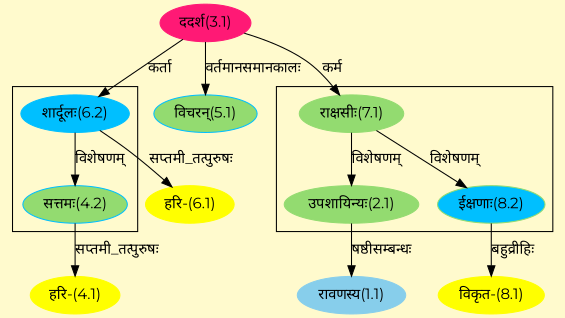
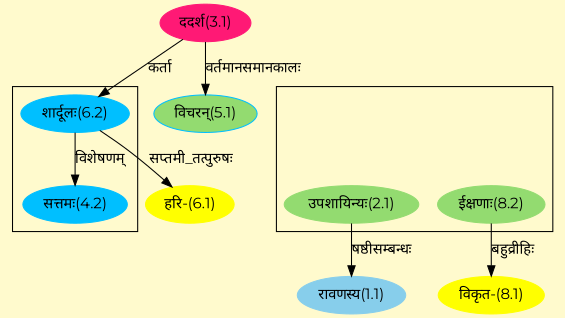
node "राक्षसीः(7.1)": removed
node "सत्तमः(4.2)": fillcolor #93db70 -> #00bfff
node "ईक्षणाः(8.2)": fillcolor #00bfff -> #93db70
node "हरि-(4.1)": removed
